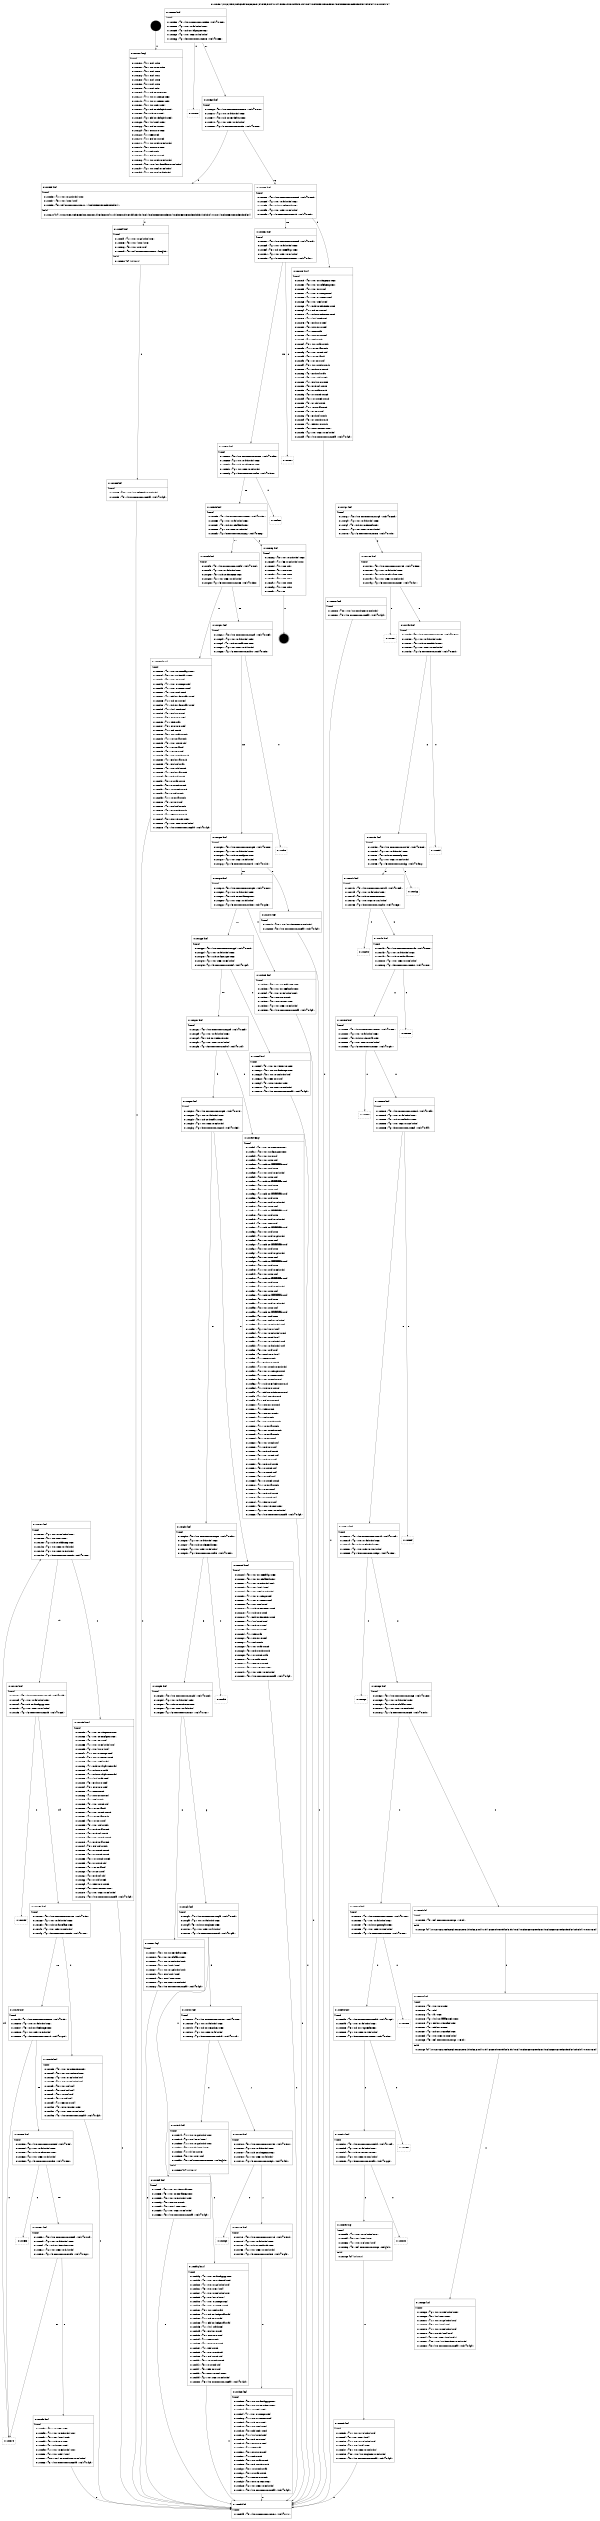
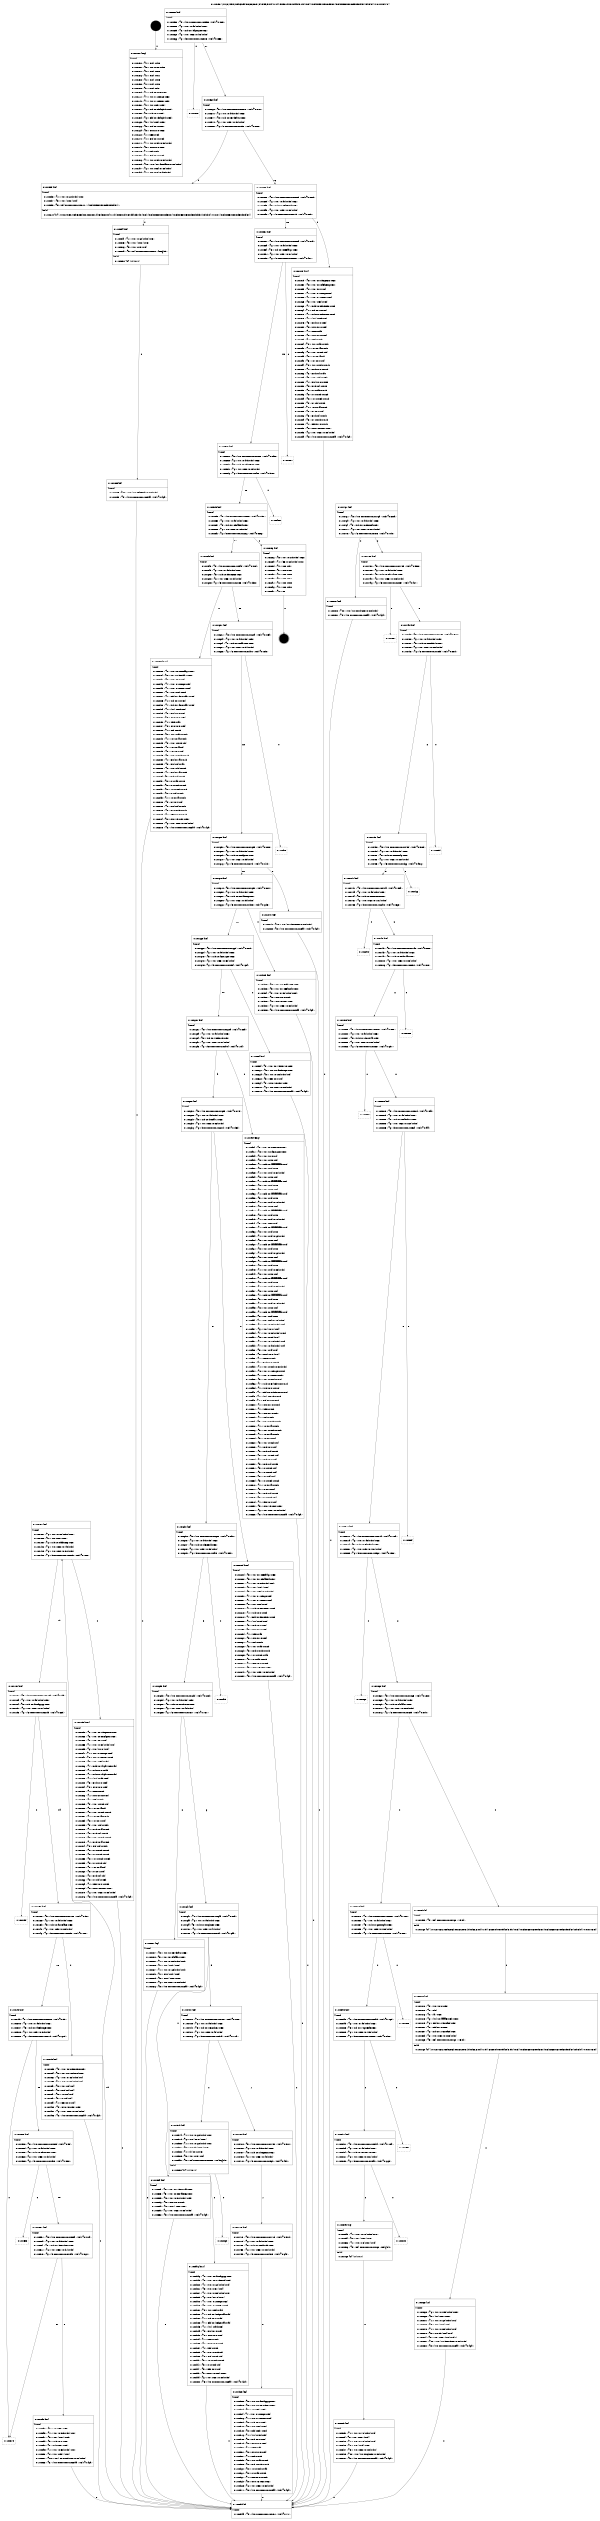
edge "0x401764 [28]" -> "0x401c08 [15]": added, label "1"
edge "0x401a7d" -> "0x4014a4 [32]": now "0x402399 [5]" -> "0x4014a4 [32]"
edge "0x40172c [28]" -> "0x40236b": now "0x401b79 [29]" -> "0x40236b"
edge "0x401c68 [41]" -> "0x402399 [5]": added, label "1"
